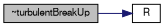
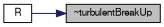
edge "~turbulentBreakUp" -> "R": reversed
